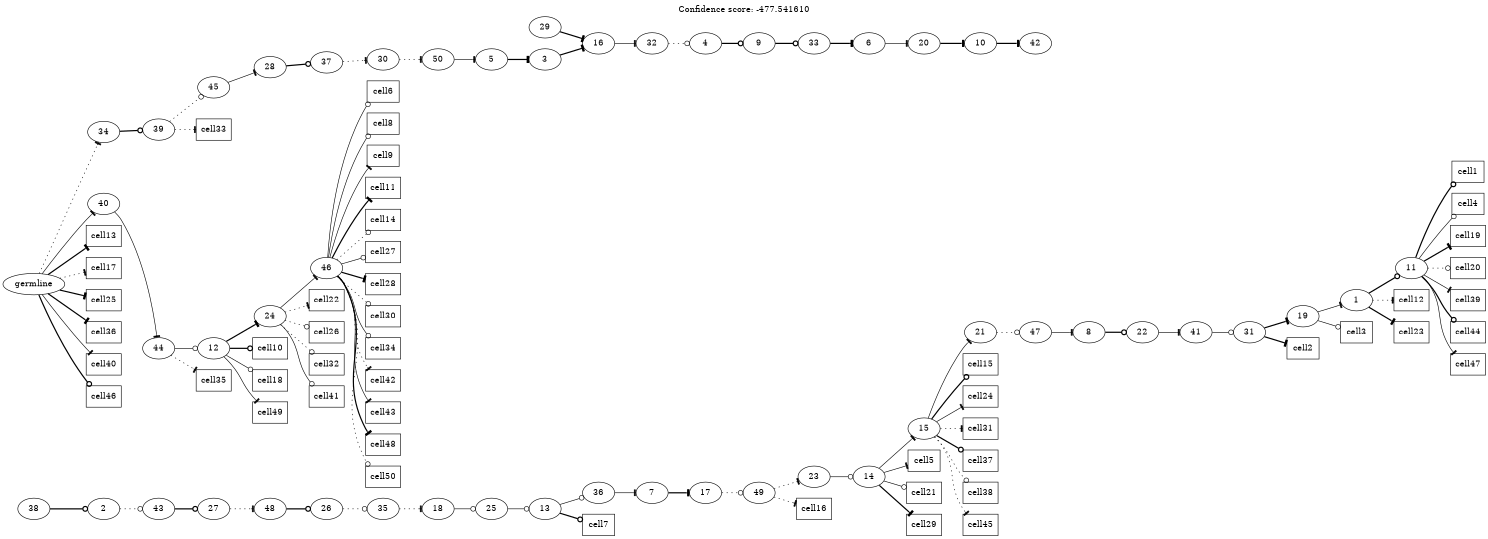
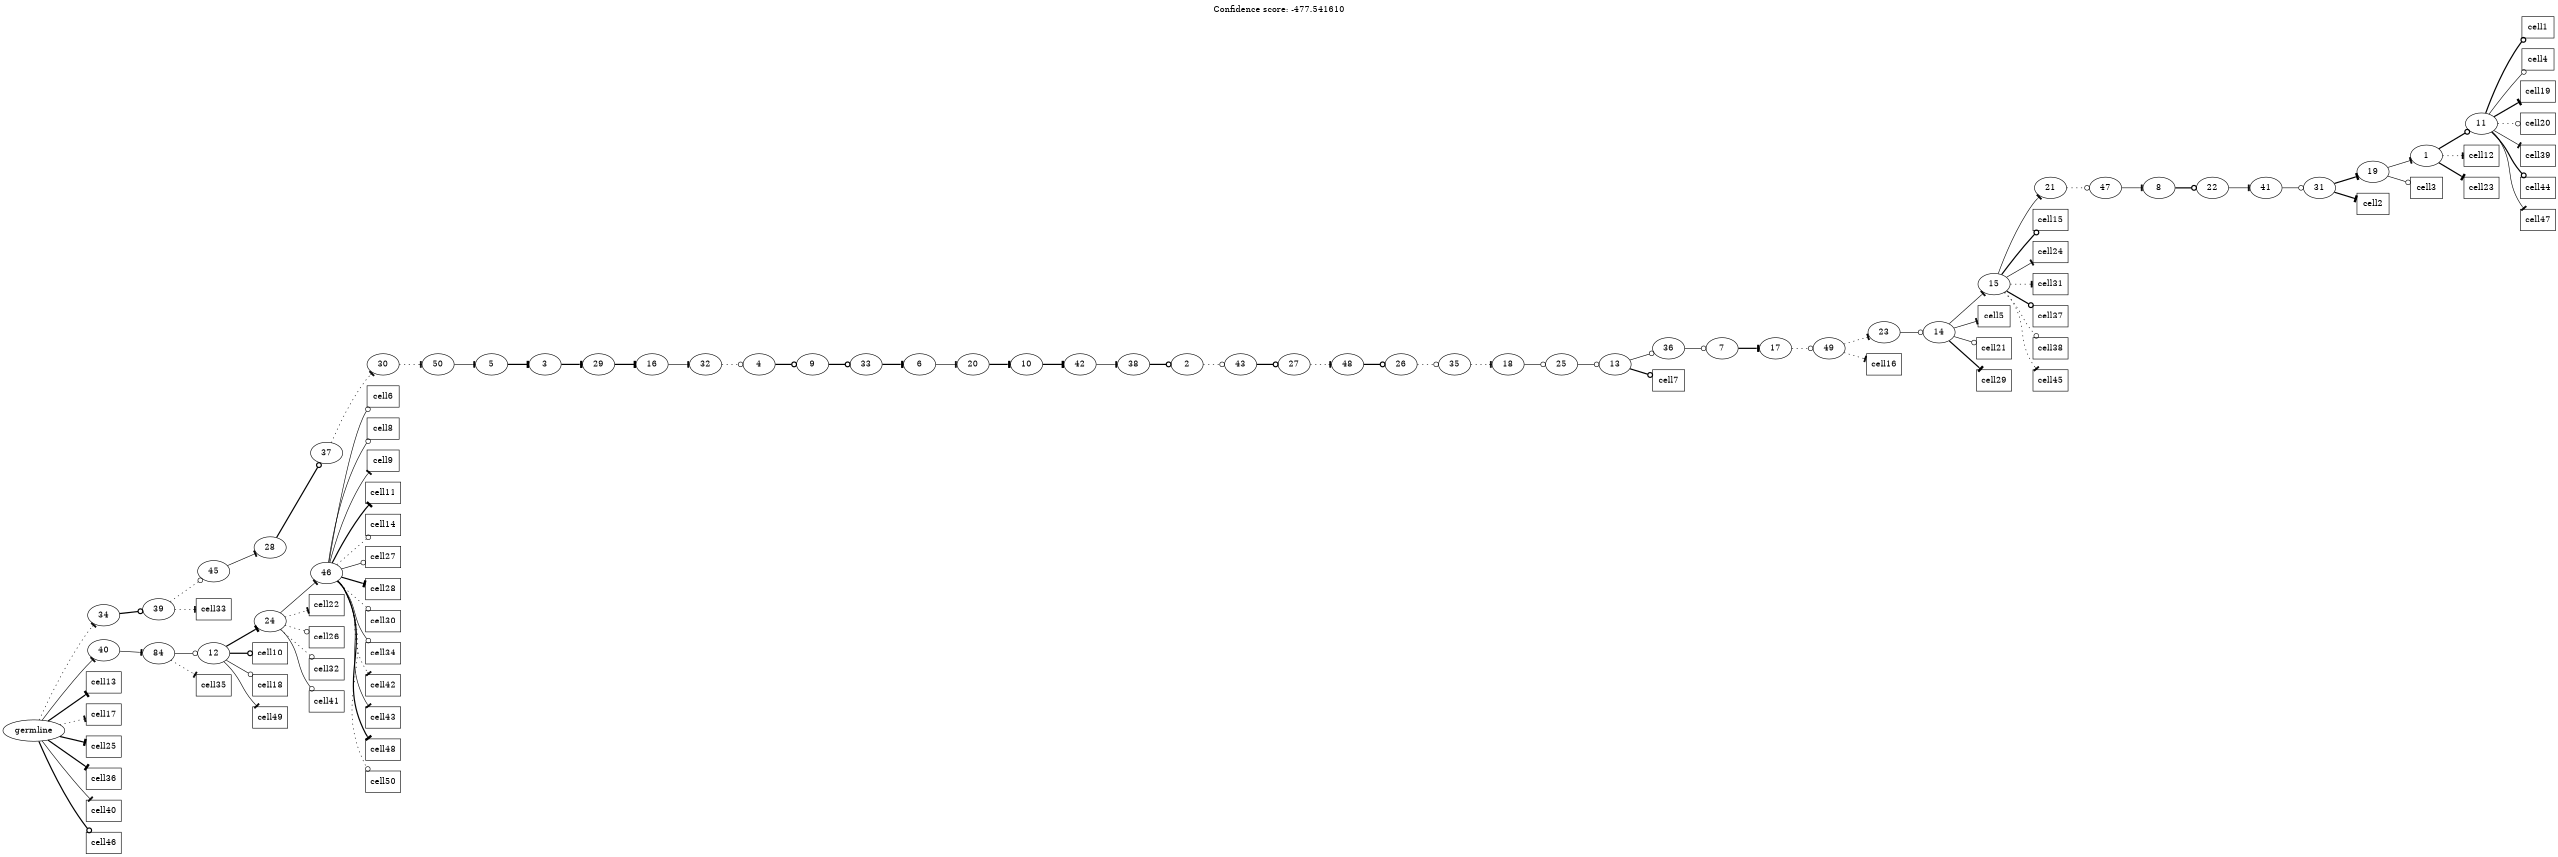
edge "3" -> "16": now "3" -> "29"
node "44": label "44" -> "84"
edge "42" -> "38": added
edge "36" -> "7": arrowhead tee -> odot
